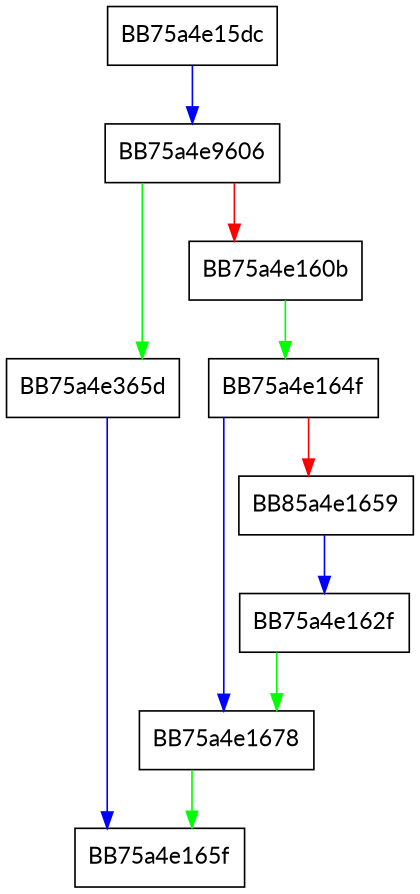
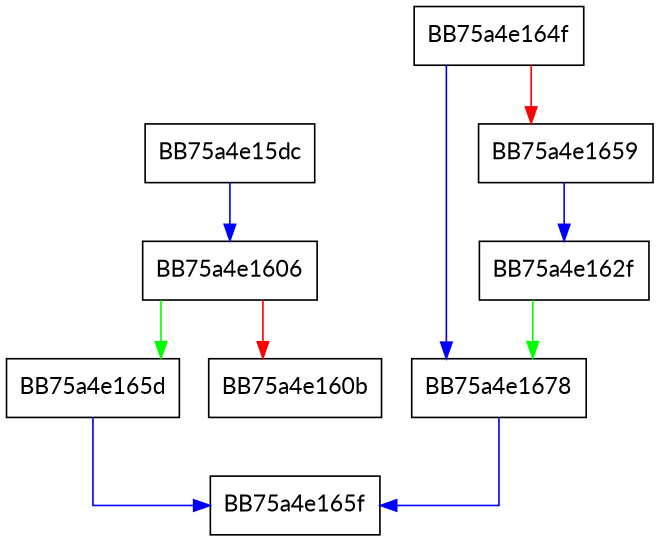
node "BB75a4e9606": label "BB75a4e9606" -> "BB75a4e1606"
edge "BB75a4e160b" -> "BB75a4e164f": removed
node "BB75a4e365d": label "BB75a4e365d" -> "BB75a4e165d"
node "BB85a4e1659": label "BB85a4e1659" -> "BB75a4e1659"
edge "BB75a4e1678" -> "BB75a4e165f": color green -> blue
